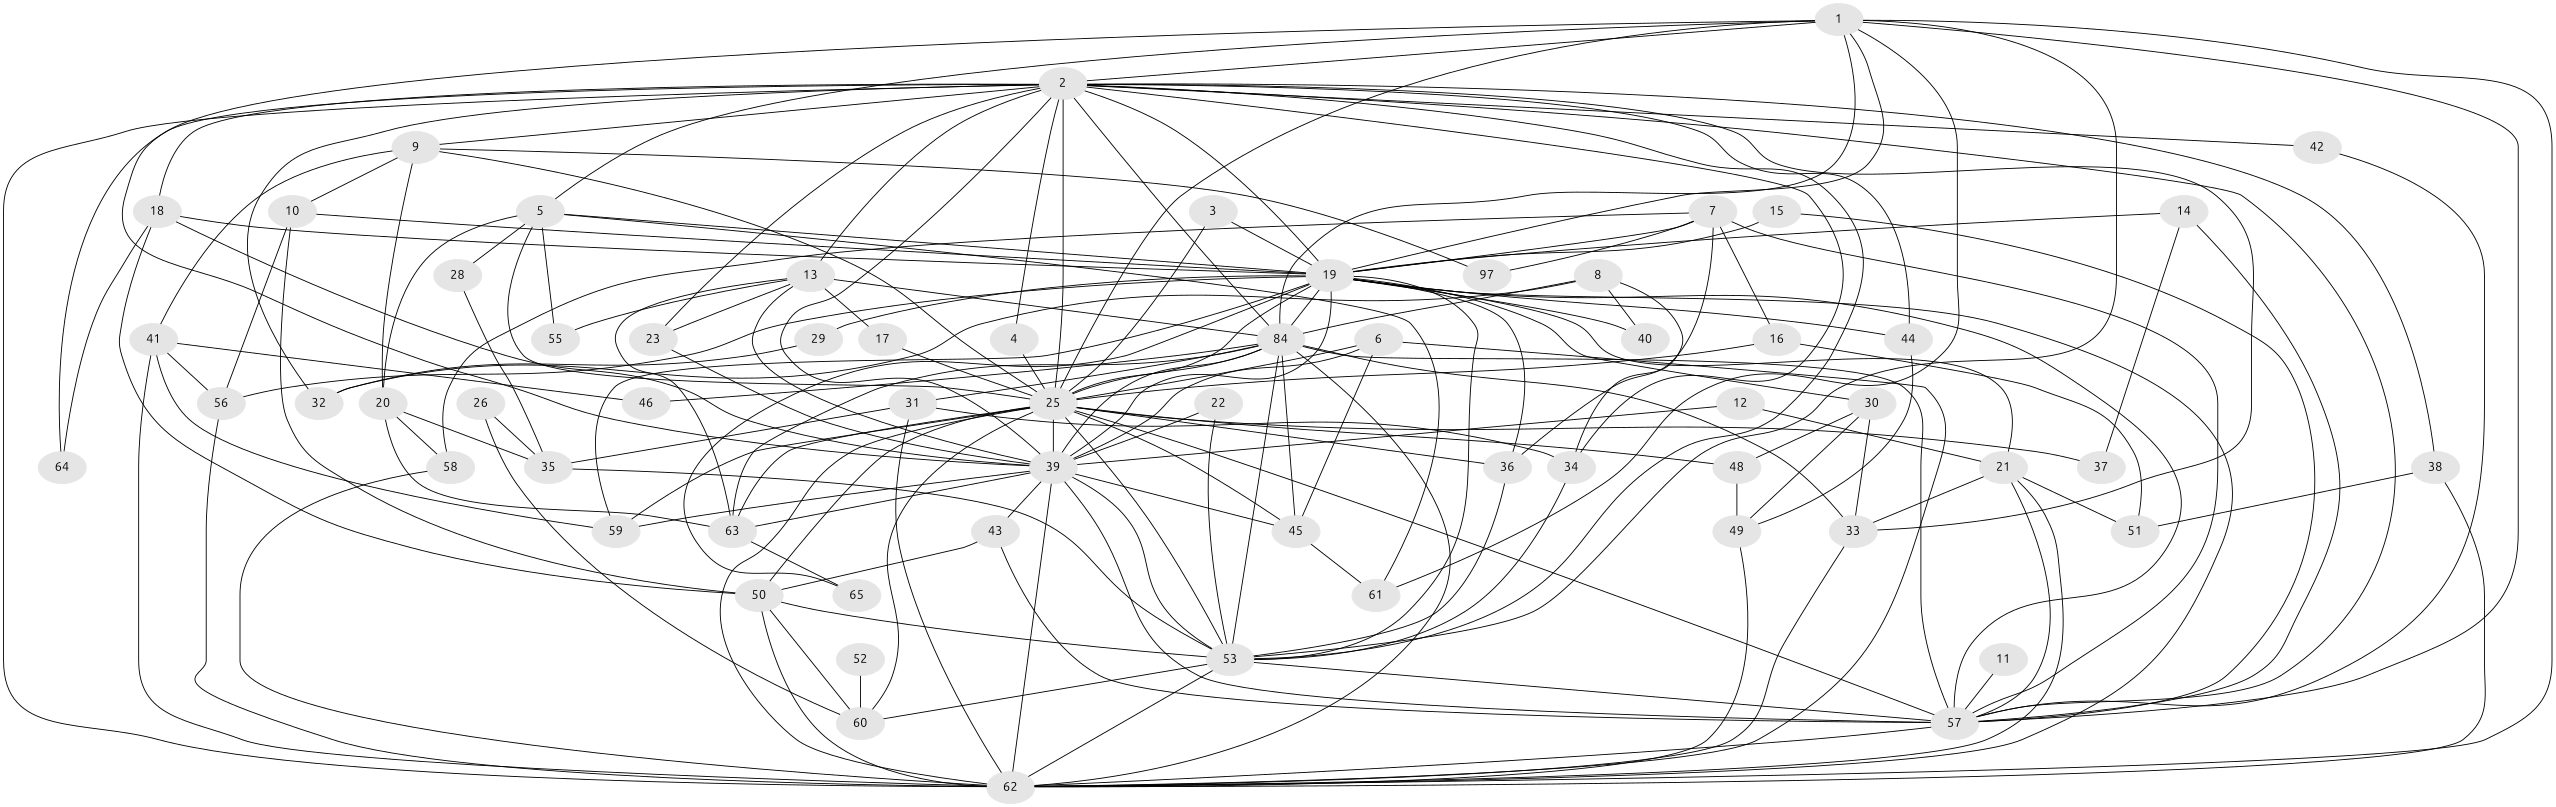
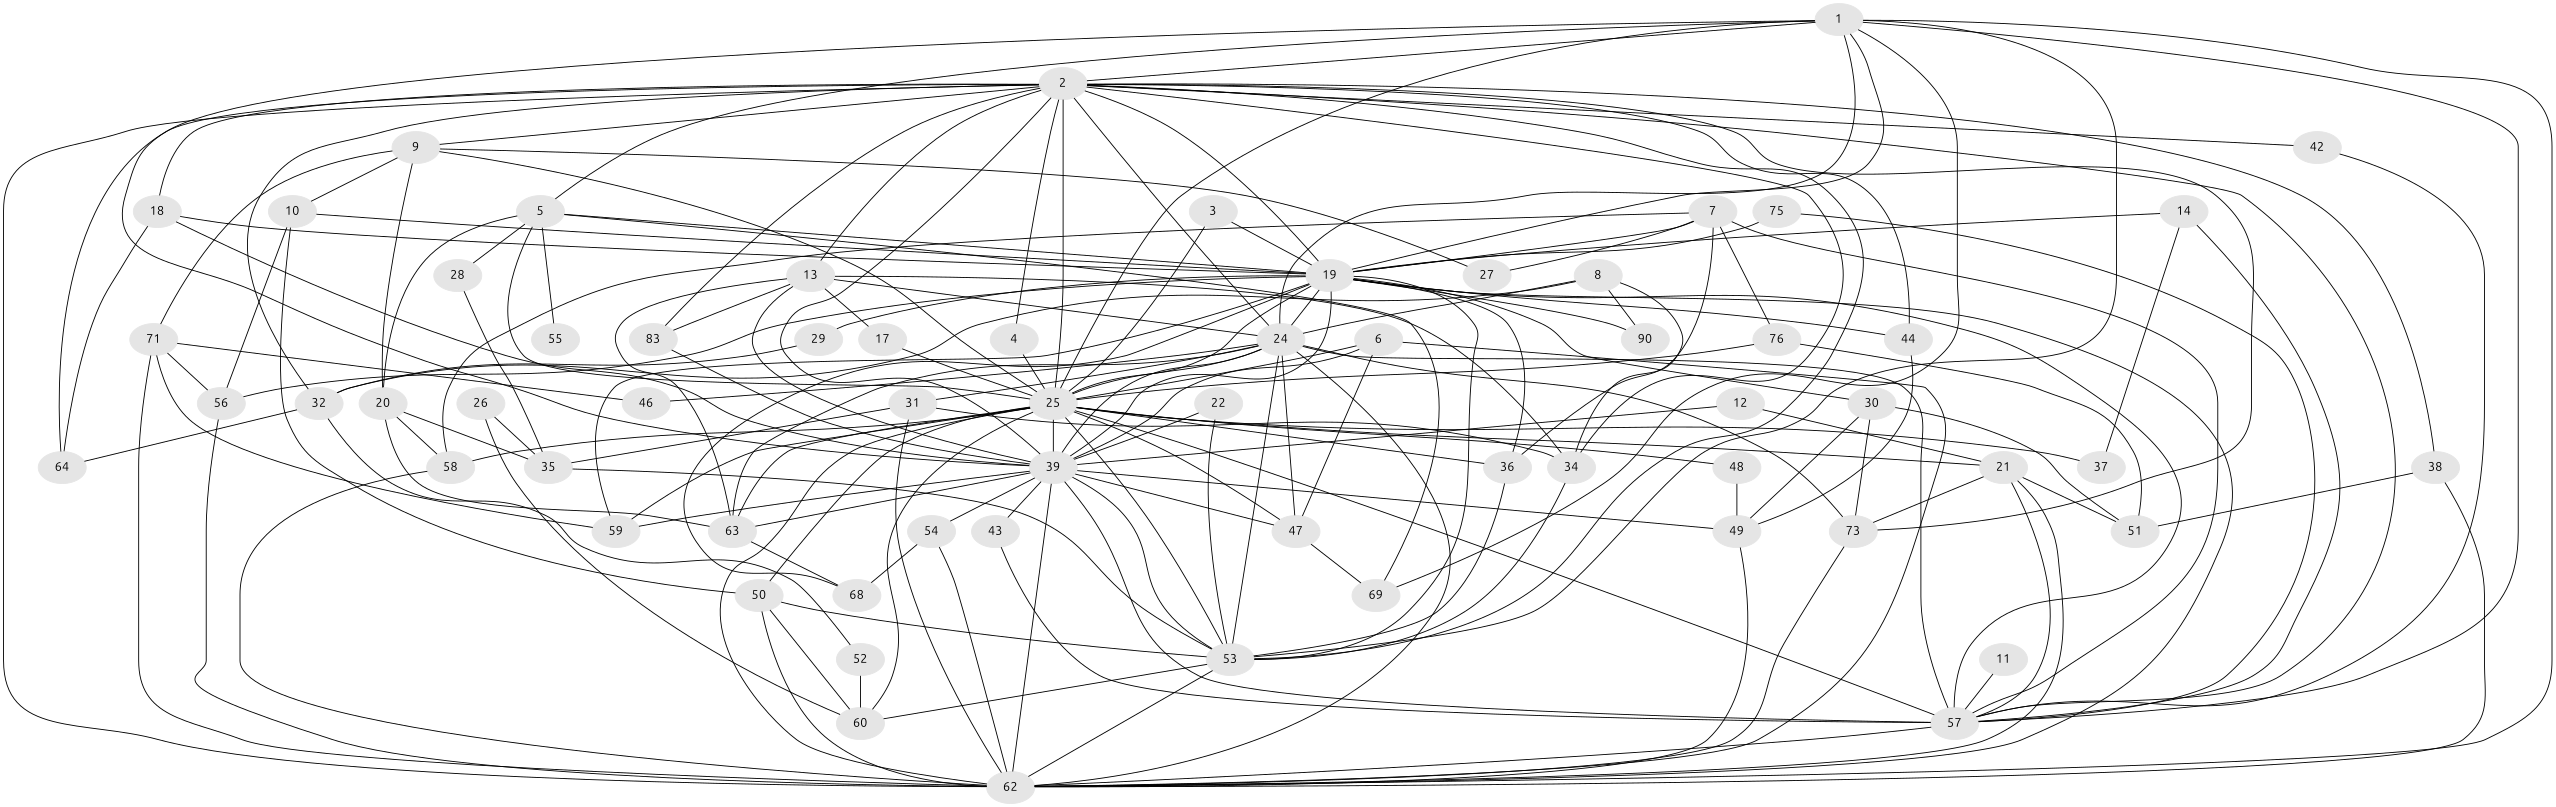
node "15": label "15" -> "75"
node "97": label "97" -> "27"
edge "13" -- "55": now "13" -- "34"
node "41": label "41" -> "71"
node "23": label "23" -> "83"
node "84": label "84" -> "24"
node "40": label "40" -> "90"
node "16": label "16" -> "76"
edge "19" -- "21": now "25" -- "21"
edge "25" -- "58": added
edge "32" -- "64": added
edge "30" -- "48": now "30" -- "51"
edge "39" -- "49": added
edge "18" -- "50": removed
node "54": added
node "45": label "45" -> "47"
node "33": label "33" -> "73"
edge "32" -- "52": added
edge "43" -- "50": removed
node "65": label "65" -> "68"
node "61": label "61" -> "69"
edge "53" -- "57": removed
